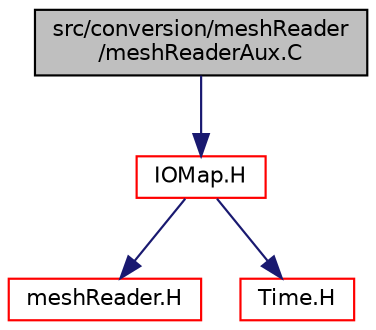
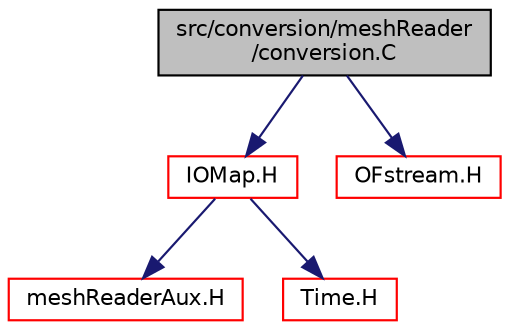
node "src/conversion/meshReader /meshReaderAux.C": label "src/conversion/meshReader /meshReaderAux.C" -> "src/conversion/meshReader /conversion.C"
node "OFstream.H": added
node "meshReader.H": label "meshReader.H" -> "meshReaderAux.H"
